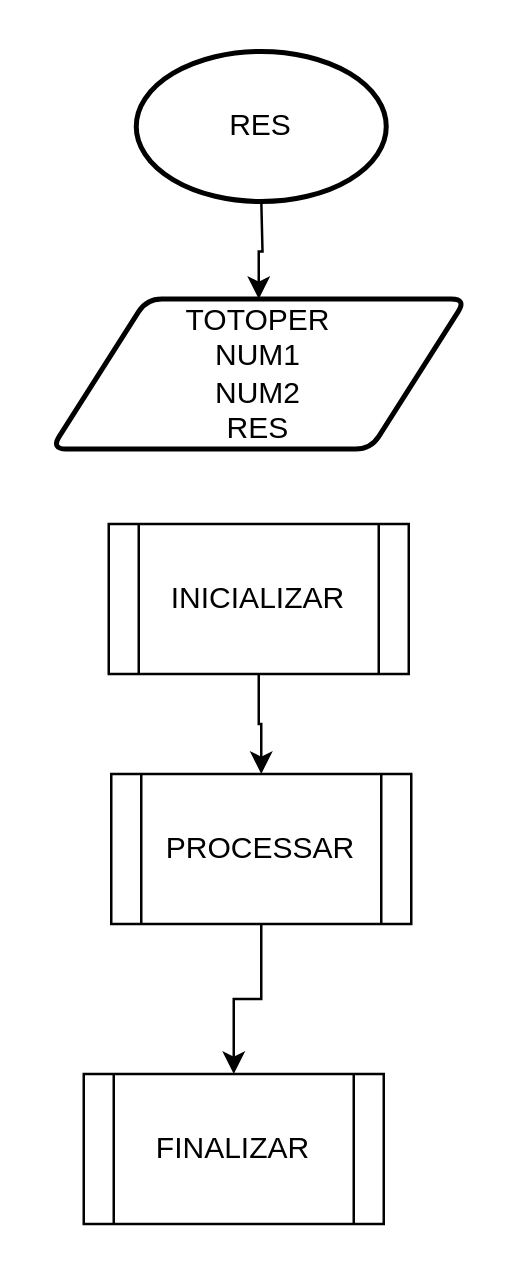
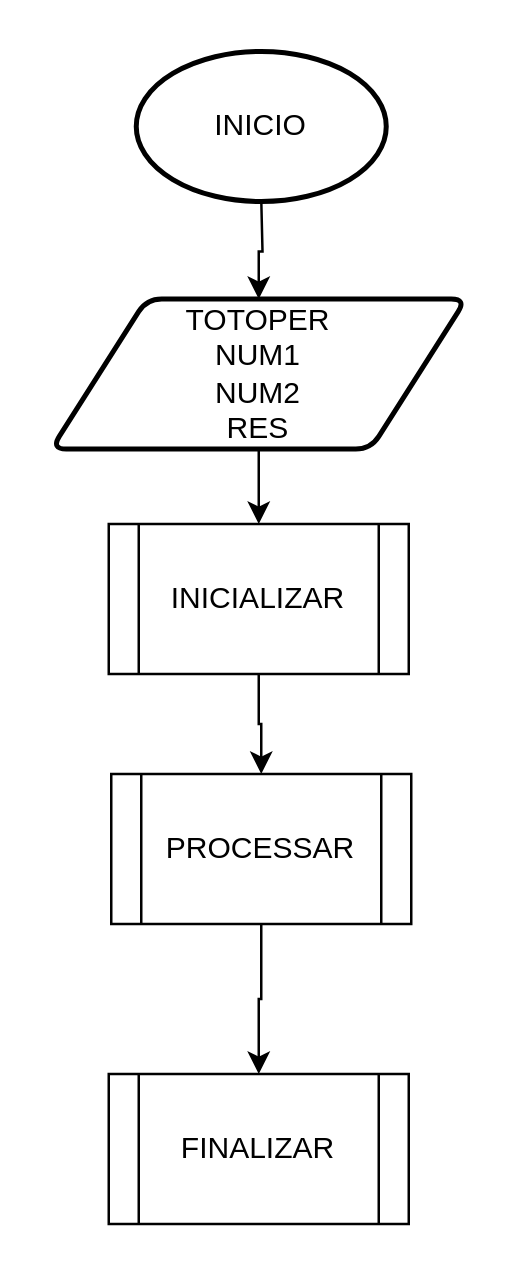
node "RES": label "RES" -> "INICIO"
edge "TOTOPER NUM1 NUM2 RES" -> "INICIALIZAR": added
node "FINALIZAR": moved (234, 1149) -> (259, 1149)
